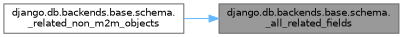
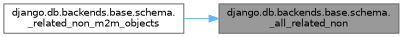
node "django.db.backends.base.schema. _all_related_fields": label "django.db.backends.base.schema. _all_related_fields" -> "django.db.backends.base.schema. _all_related_non"
